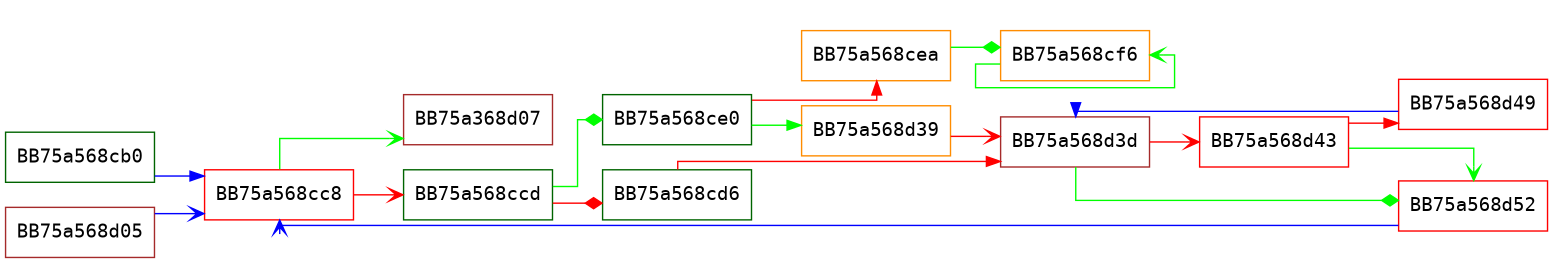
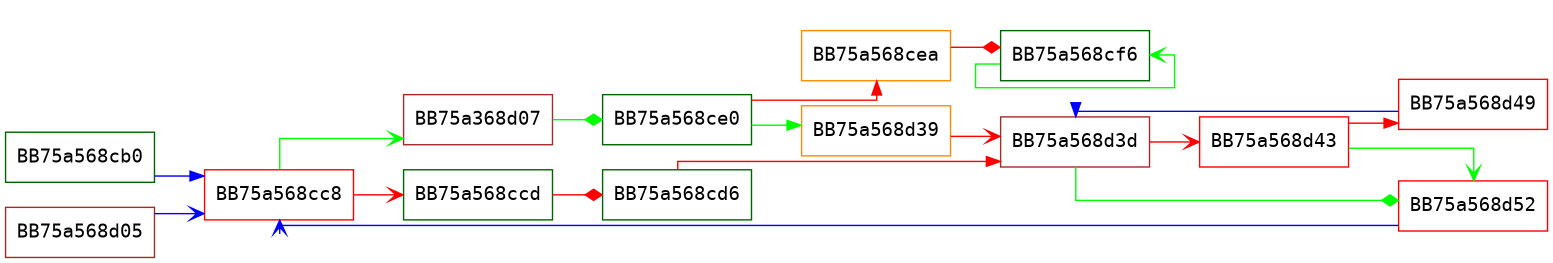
edge "BB75a568cea" -> "BB75a568cf6": color green -> red
node "BB75a568cf6": color darkorange -> darkgreen
edge "BB75a568ccd" -> "BB75a568ce0": now "BB75a368d07" -> "BB75a568ce0"
